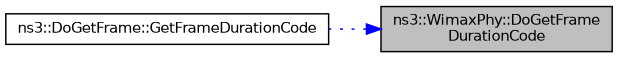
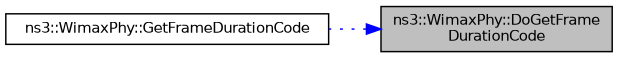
node "ns3::DoGetFrame::GetFrameDurationCode": label "ns3::DoGetFrame::GetFrameDurationCode" -> "ns3::WimaxPhy::GetFrameDurationCode"
